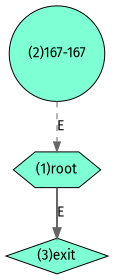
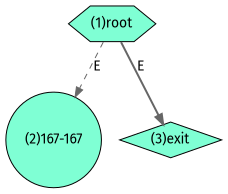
edge "(2)167-167" -> "(1)root": reversed
